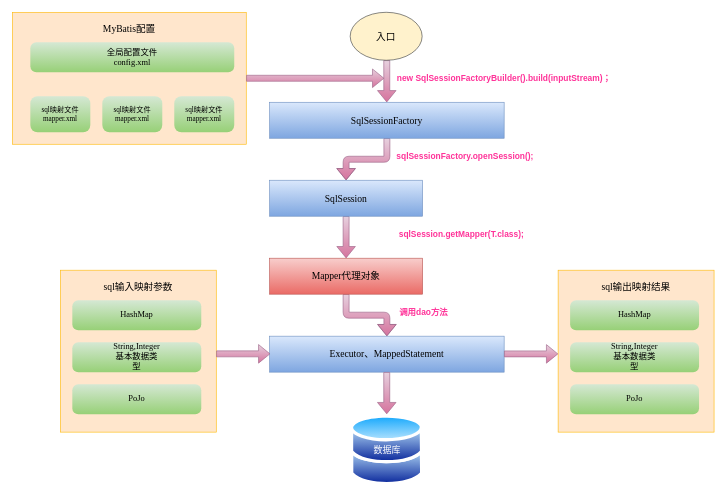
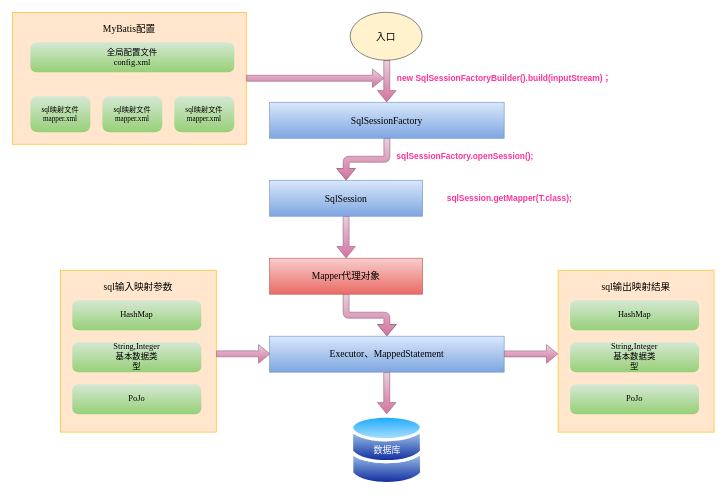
node "sqlSession.getMapper(T.class);": moved (462, 234) -> (510, 198)
node "调用dao方法": removed
